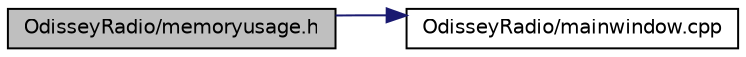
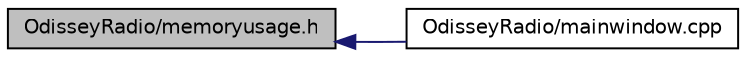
edge "OdisseyRadio/memoryusage.h" -> "OdisseyRadio/mainwindow.cpp": reversed
